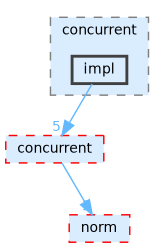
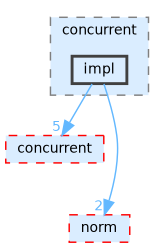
edge "concurrent" -> "norm": now "impl" -> "norm"
